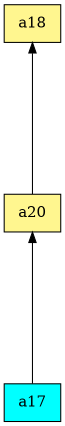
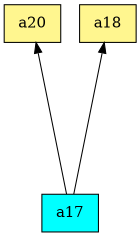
edge "a20" -> "a18": now "a17" -> "a18"
